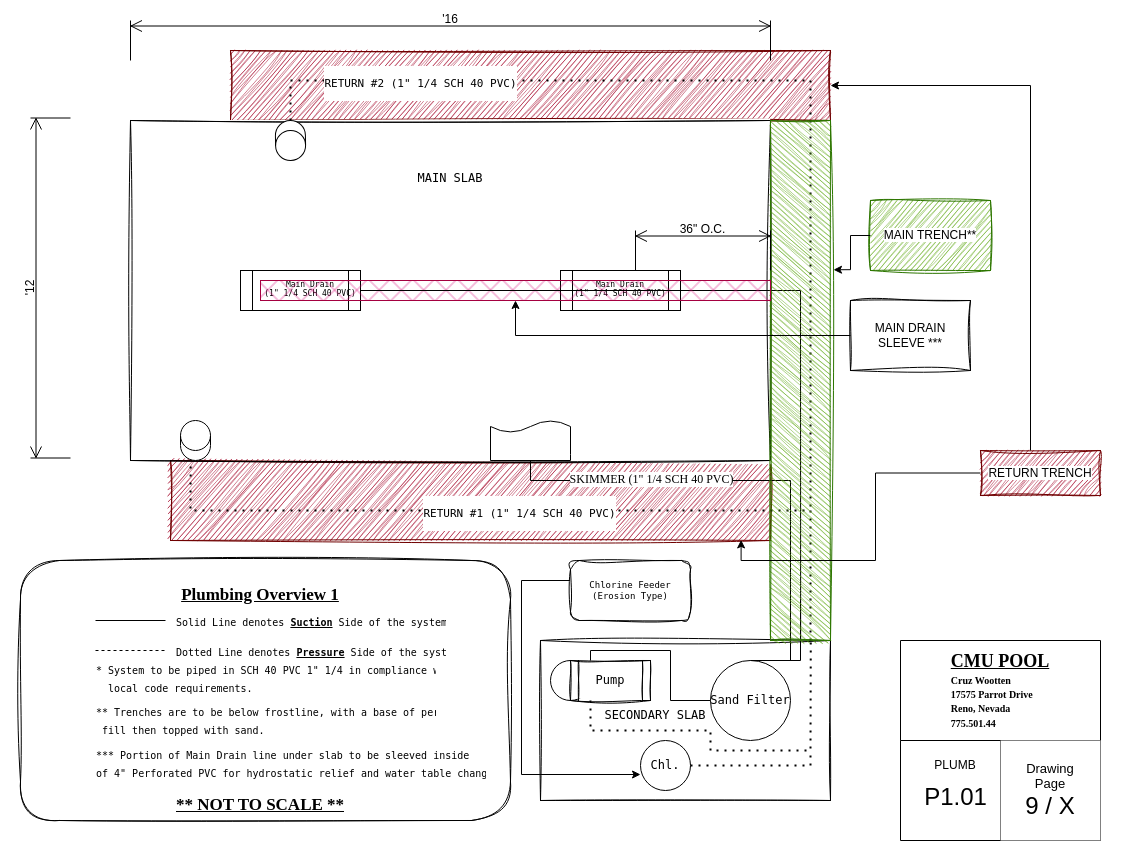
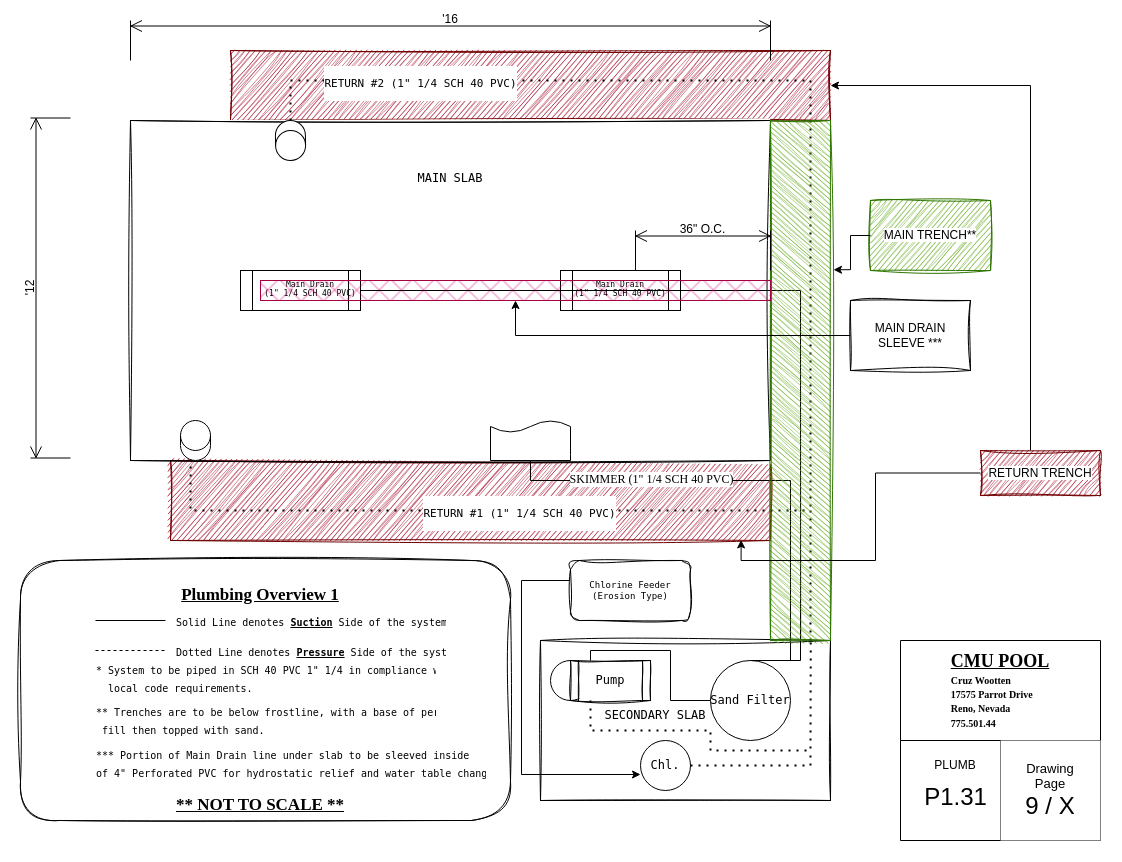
node "P1.01": label "P1.01" -> "P1.31"
